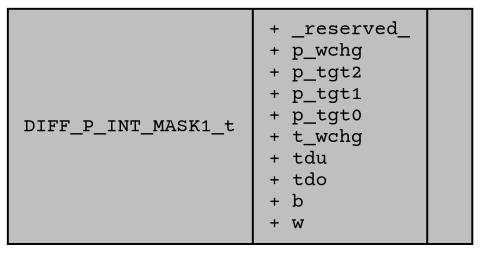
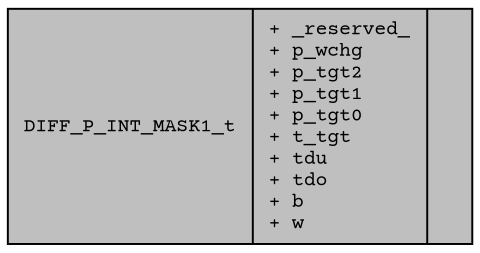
node "DIFF_P_INT_MASK1_t": text "+ t_wchg" -> "+ t_tgt"
